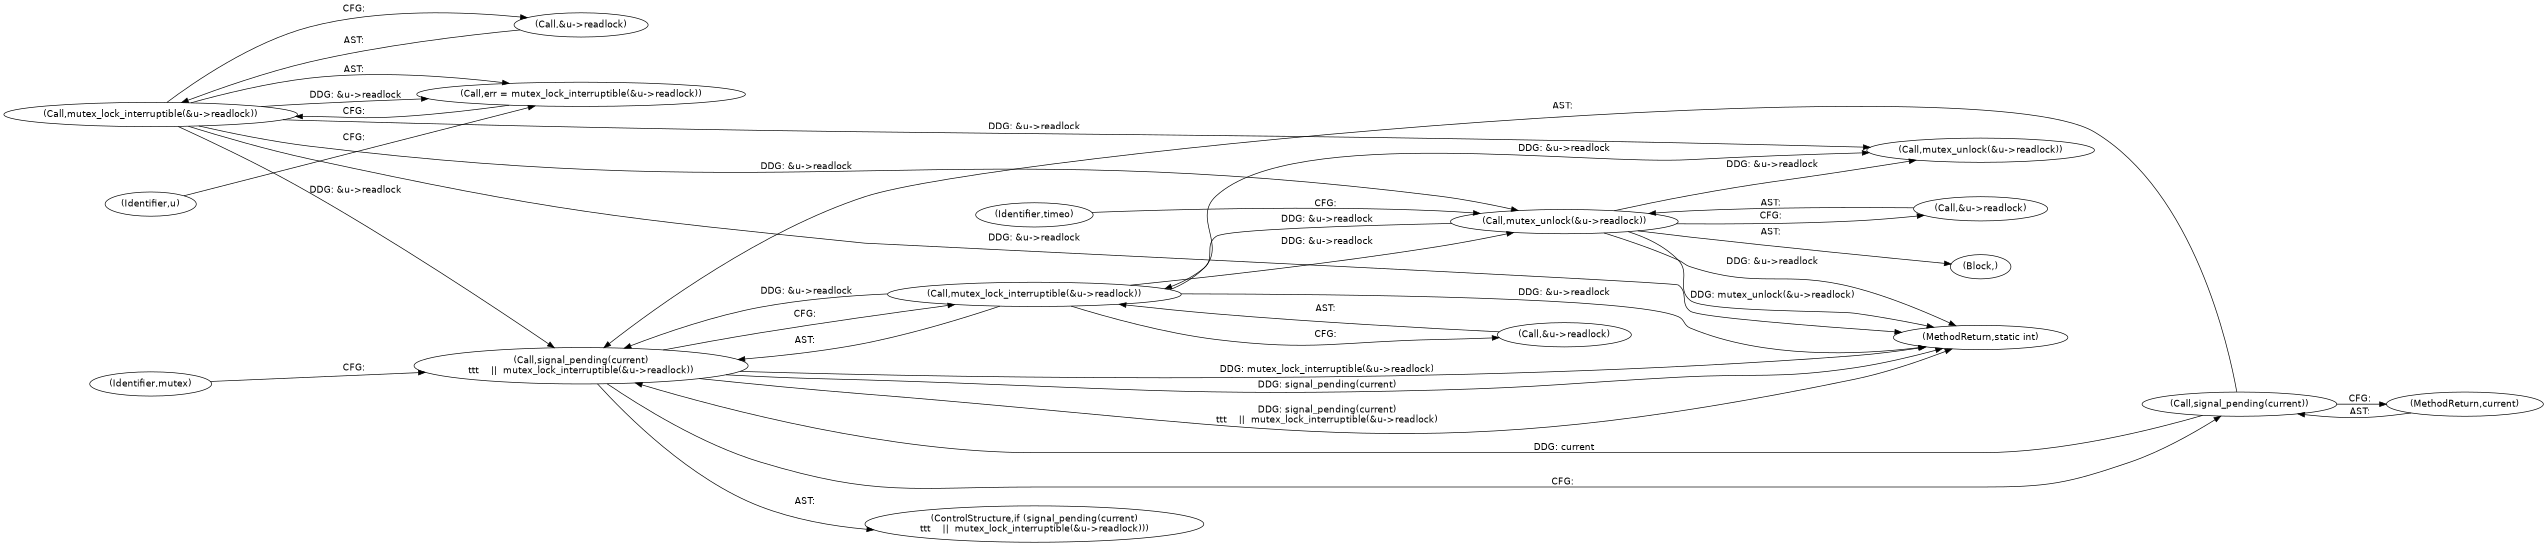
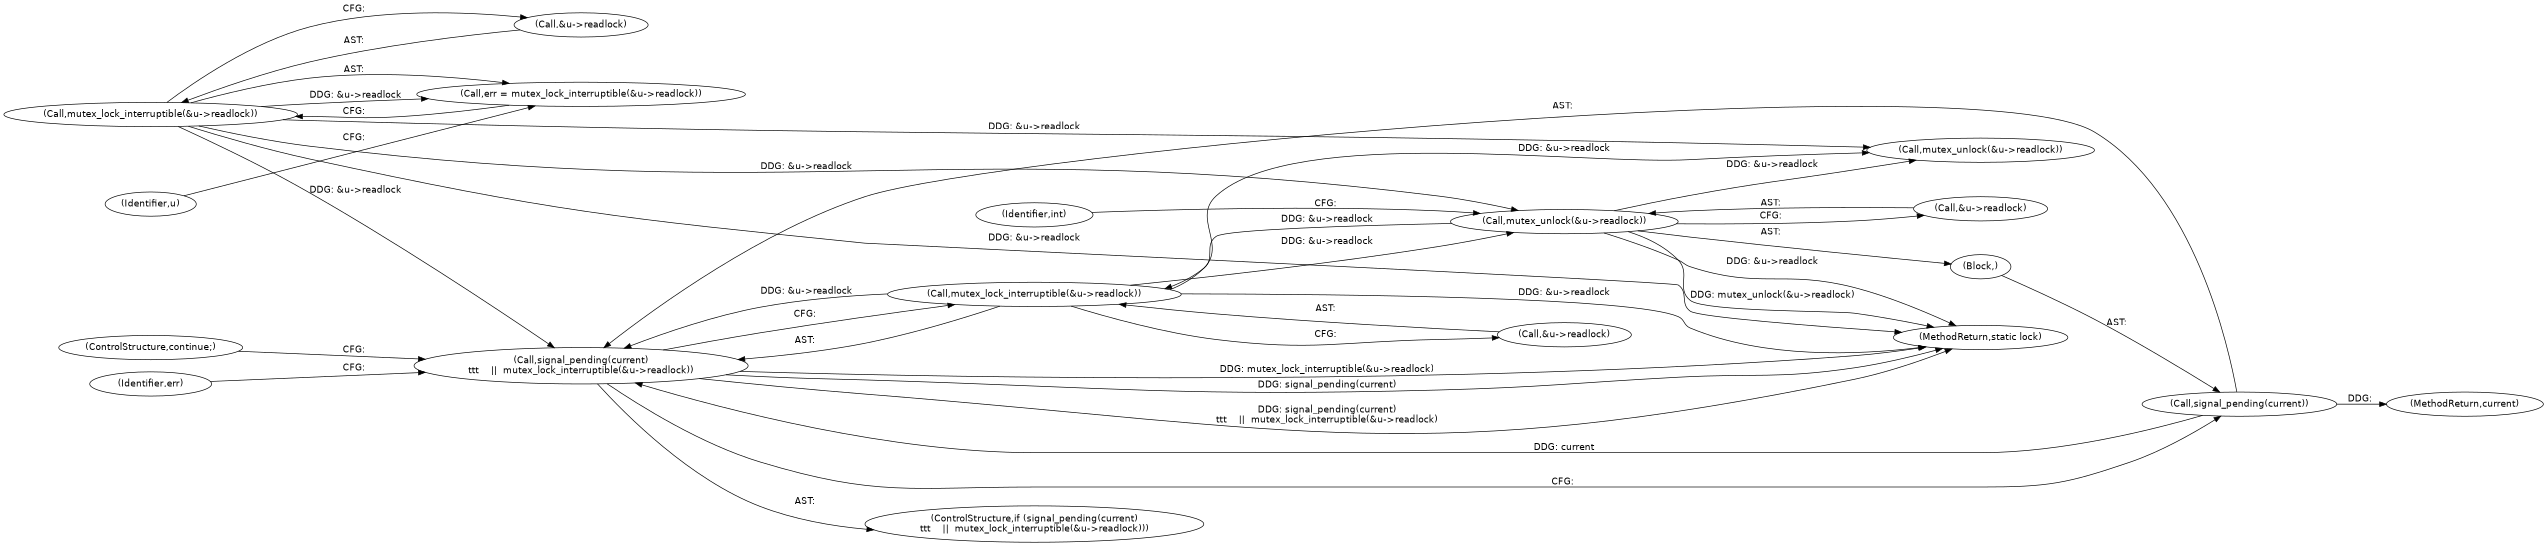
node "(Identifier,timeo)": label "(Identifier,timeo)" -> "(Identifier,int)"
node "(MethodReturn,static int)": label "(MethodReturn,static int)" -> "(MethodReturn,static lock)"
node "(ControlStructure,continue;)": added
node "(Identifier,mutex)": label "(Identifier,mutex)" -> "(Identifier,err)"
edge "(Call,signal_pending(current))" -> "(MethodReturn,current)": label "CFG: " -> "DDG: "
edge "(MethodReturn,current)" -> "(Call,signal_pending(current))": now "(Block,)" -> "(Call,signal_pending(current))"
